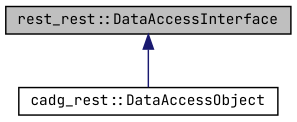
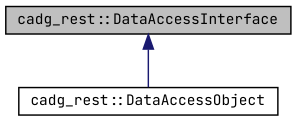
node "rest_rest::DataAccessInterface": label "rest_rest::DataAccessInterface" -> "cadg_rest::DataAccessInterface"
